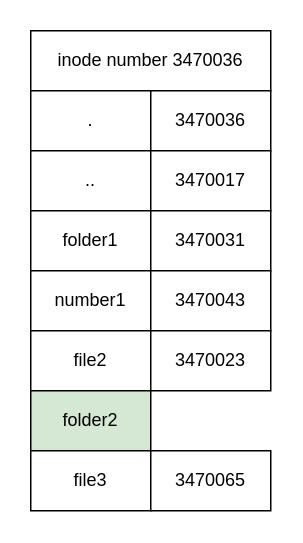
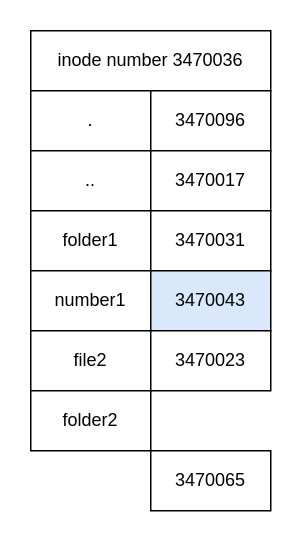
node "3470036": label "3470036" -> "3470096"
node "3470043": fillcolor #ffffff -> #dae8fc
node "folder2": fillcolor #d5e8d4 -> #ffffff
node "file3": removed
